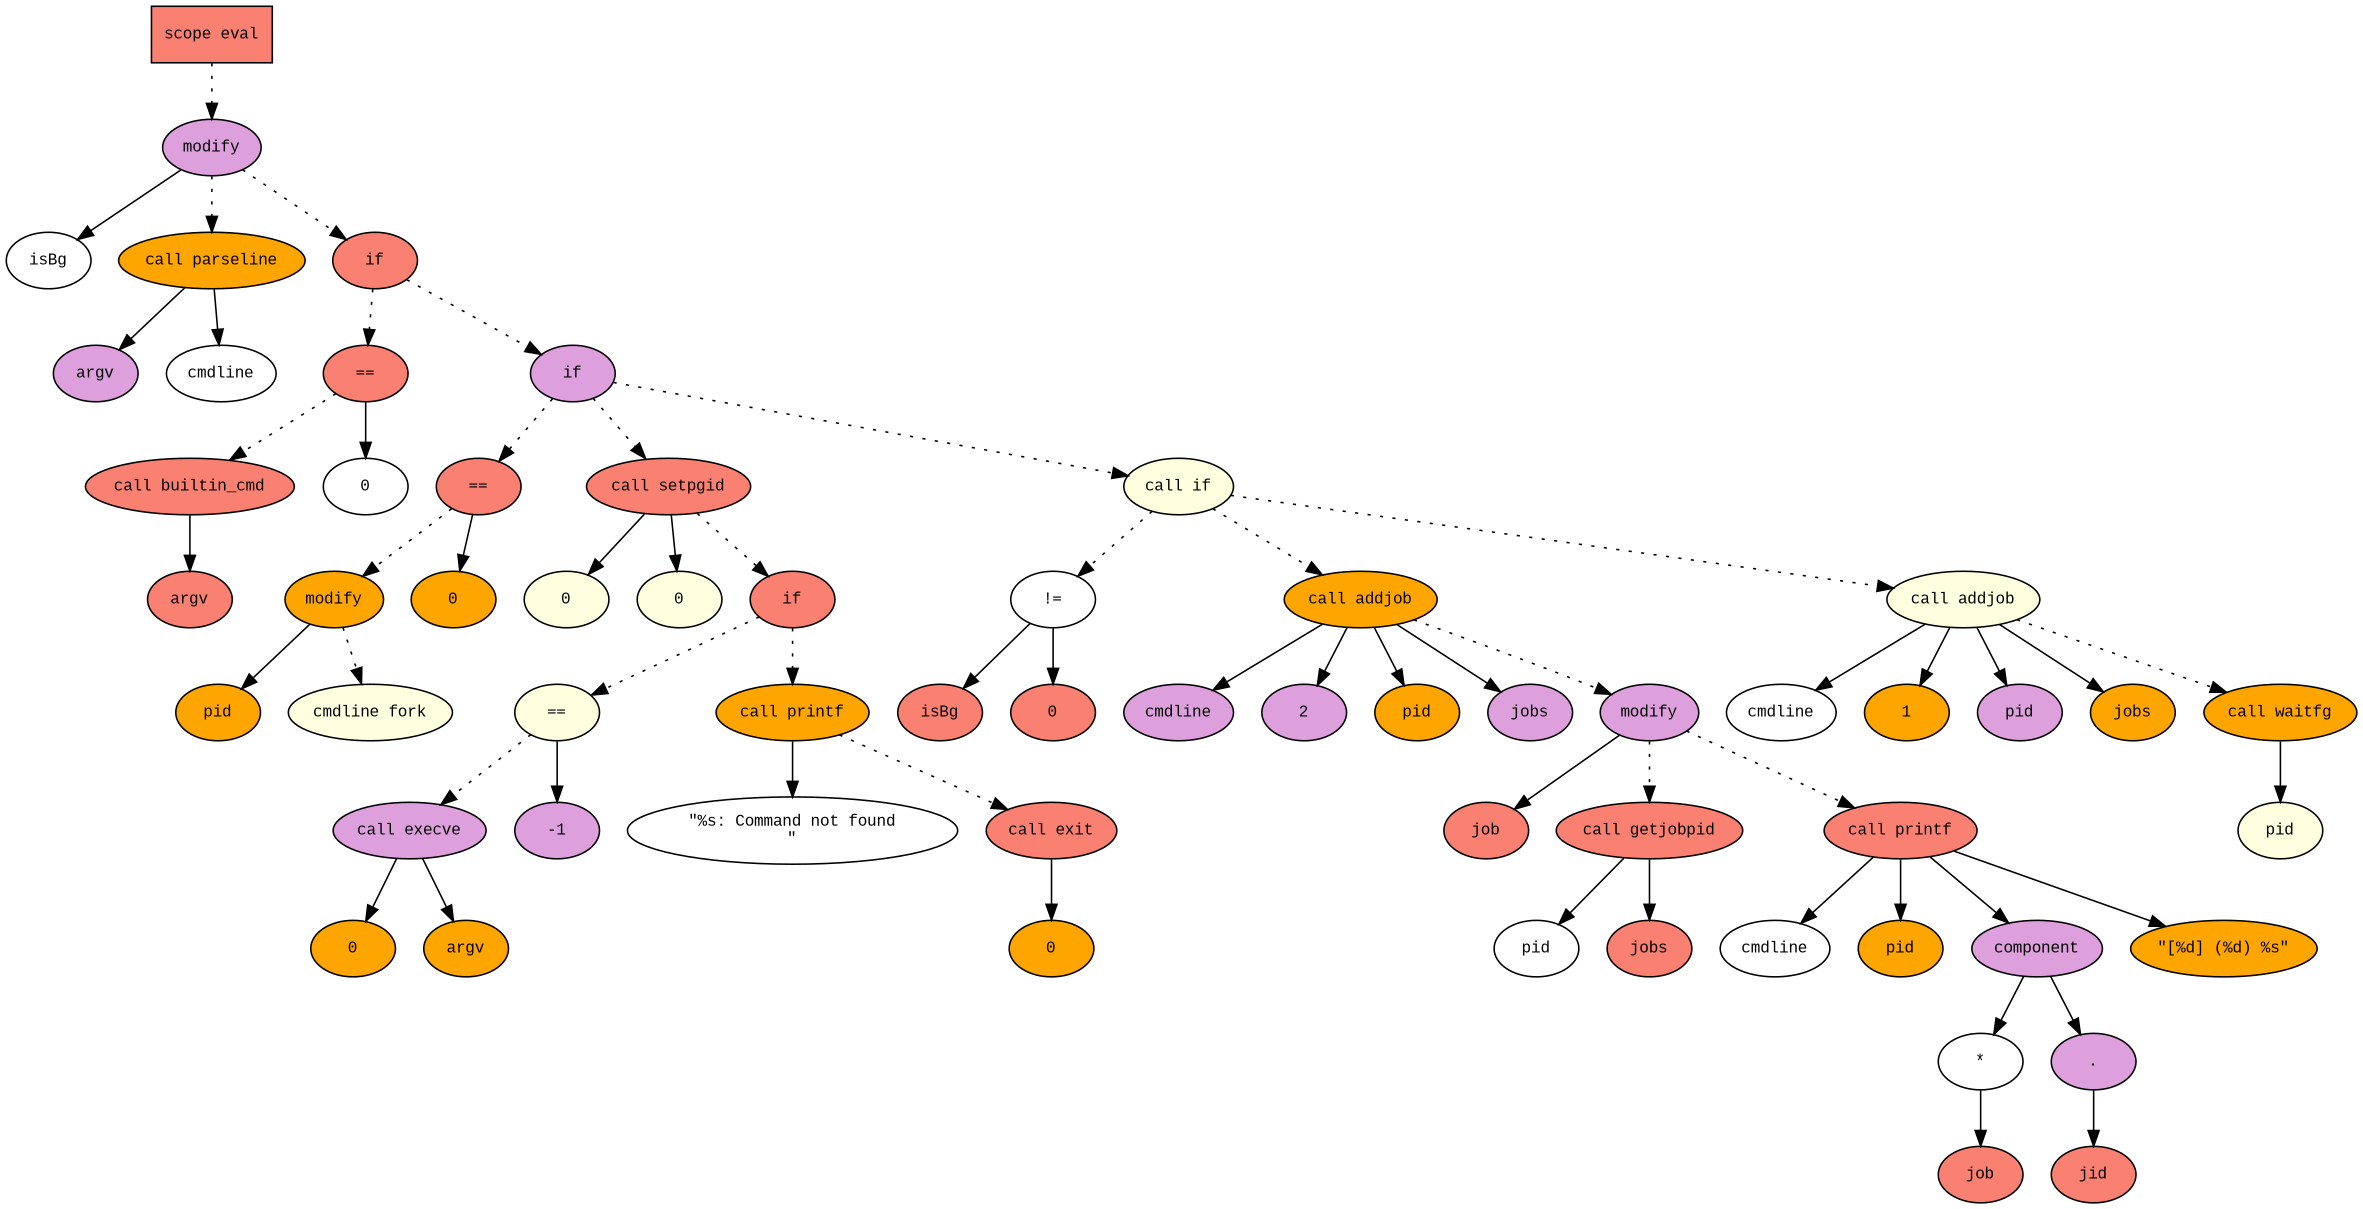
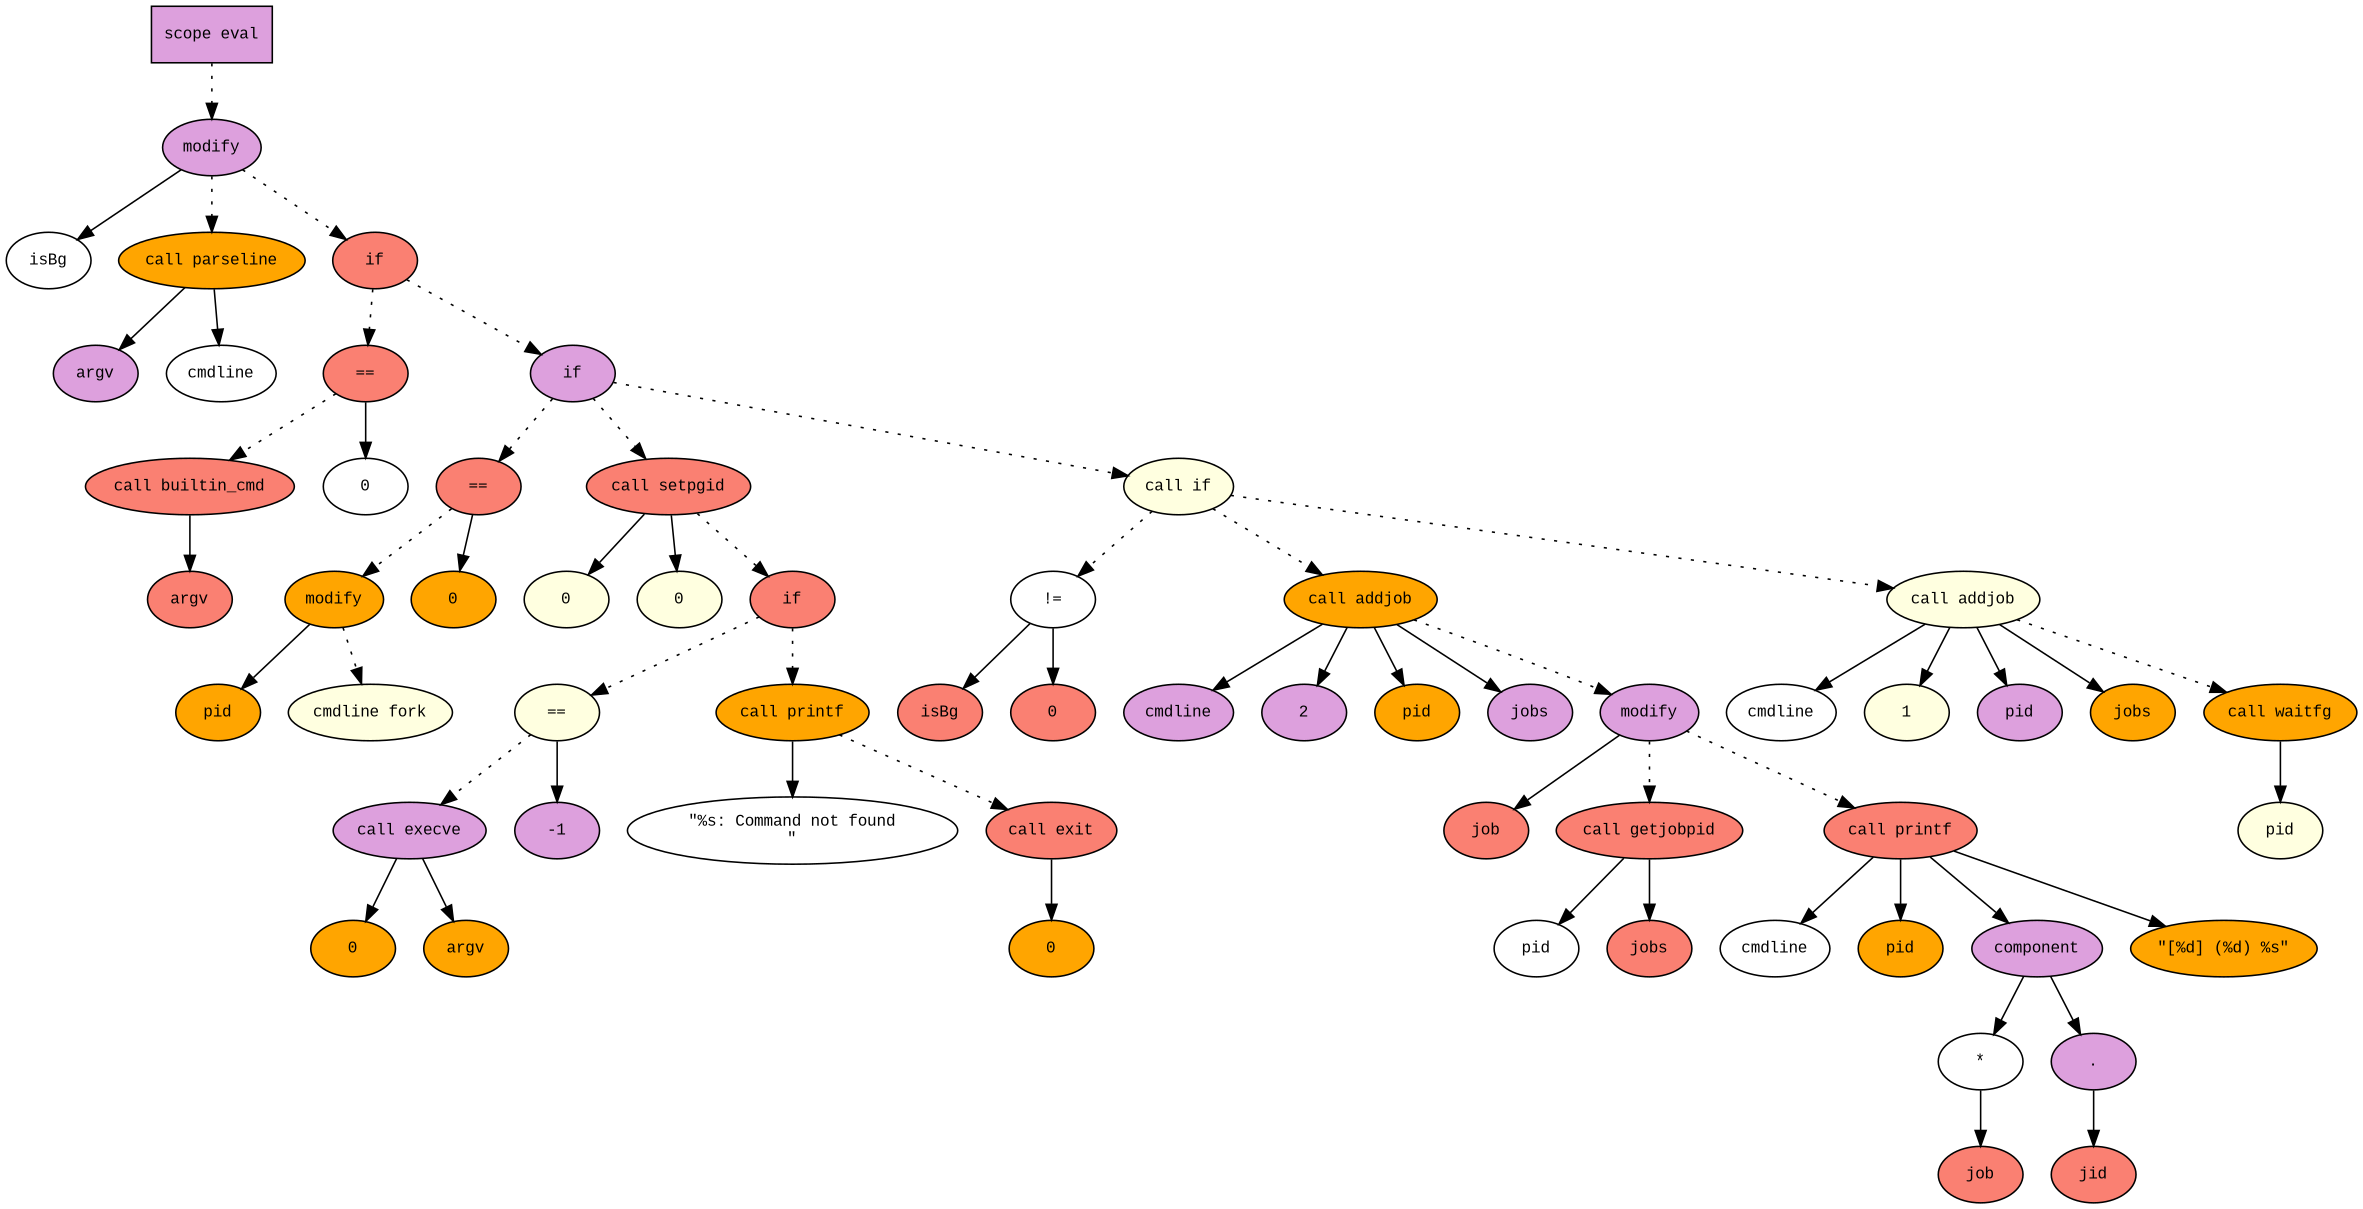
node "scope eval": fillcolor salmon -> plum
node "1": fillcolor orange -> lightyellow
